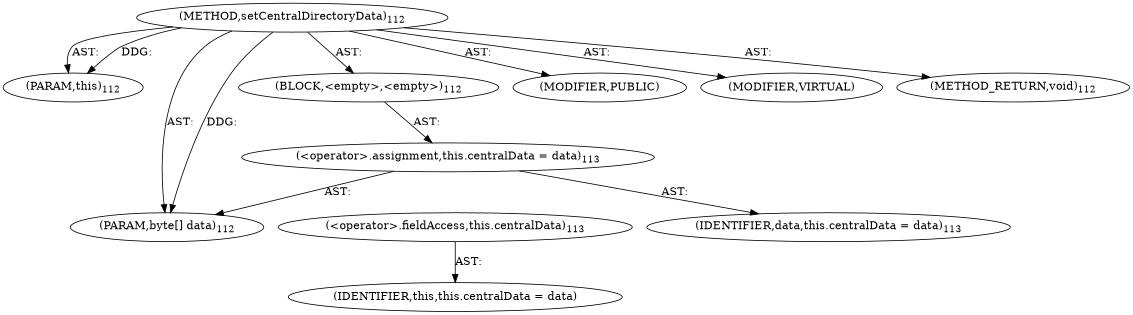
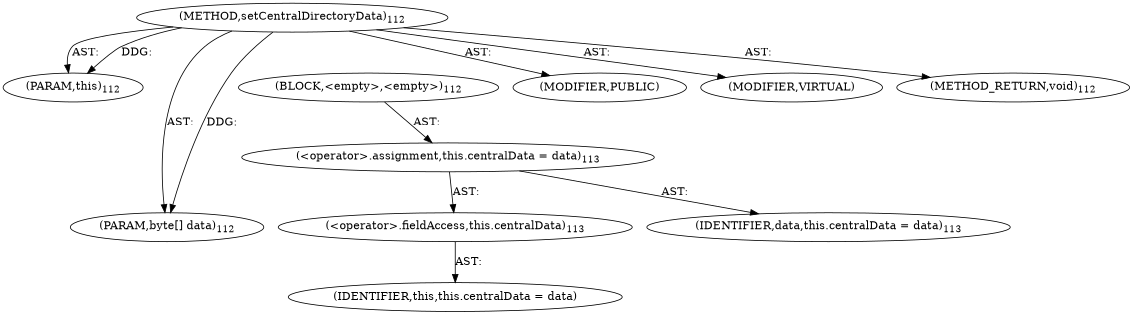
edge "(METHOD,setCentralDirectoryData)" -> "(BLOCK,<empty>,<empty>)": removed, label "AST:"
edge "(<operator>.assignment,this.centralData = data)" -> "(PARAM,byte[] data)": now "(<operator>.assignment,this.centralData = data)" -> "(<operator>.fieldAccess,this.centralData)"
